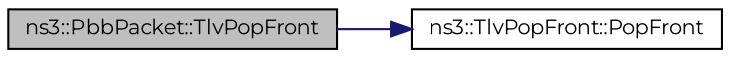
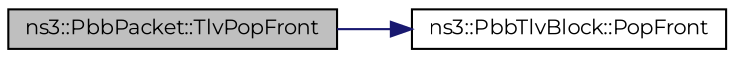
node "ns3::TlvPopFront::PopFront": label "ns3::TlvPopFront::PopFront" -> "ns3::PbbTlvBlock::PopFront"
